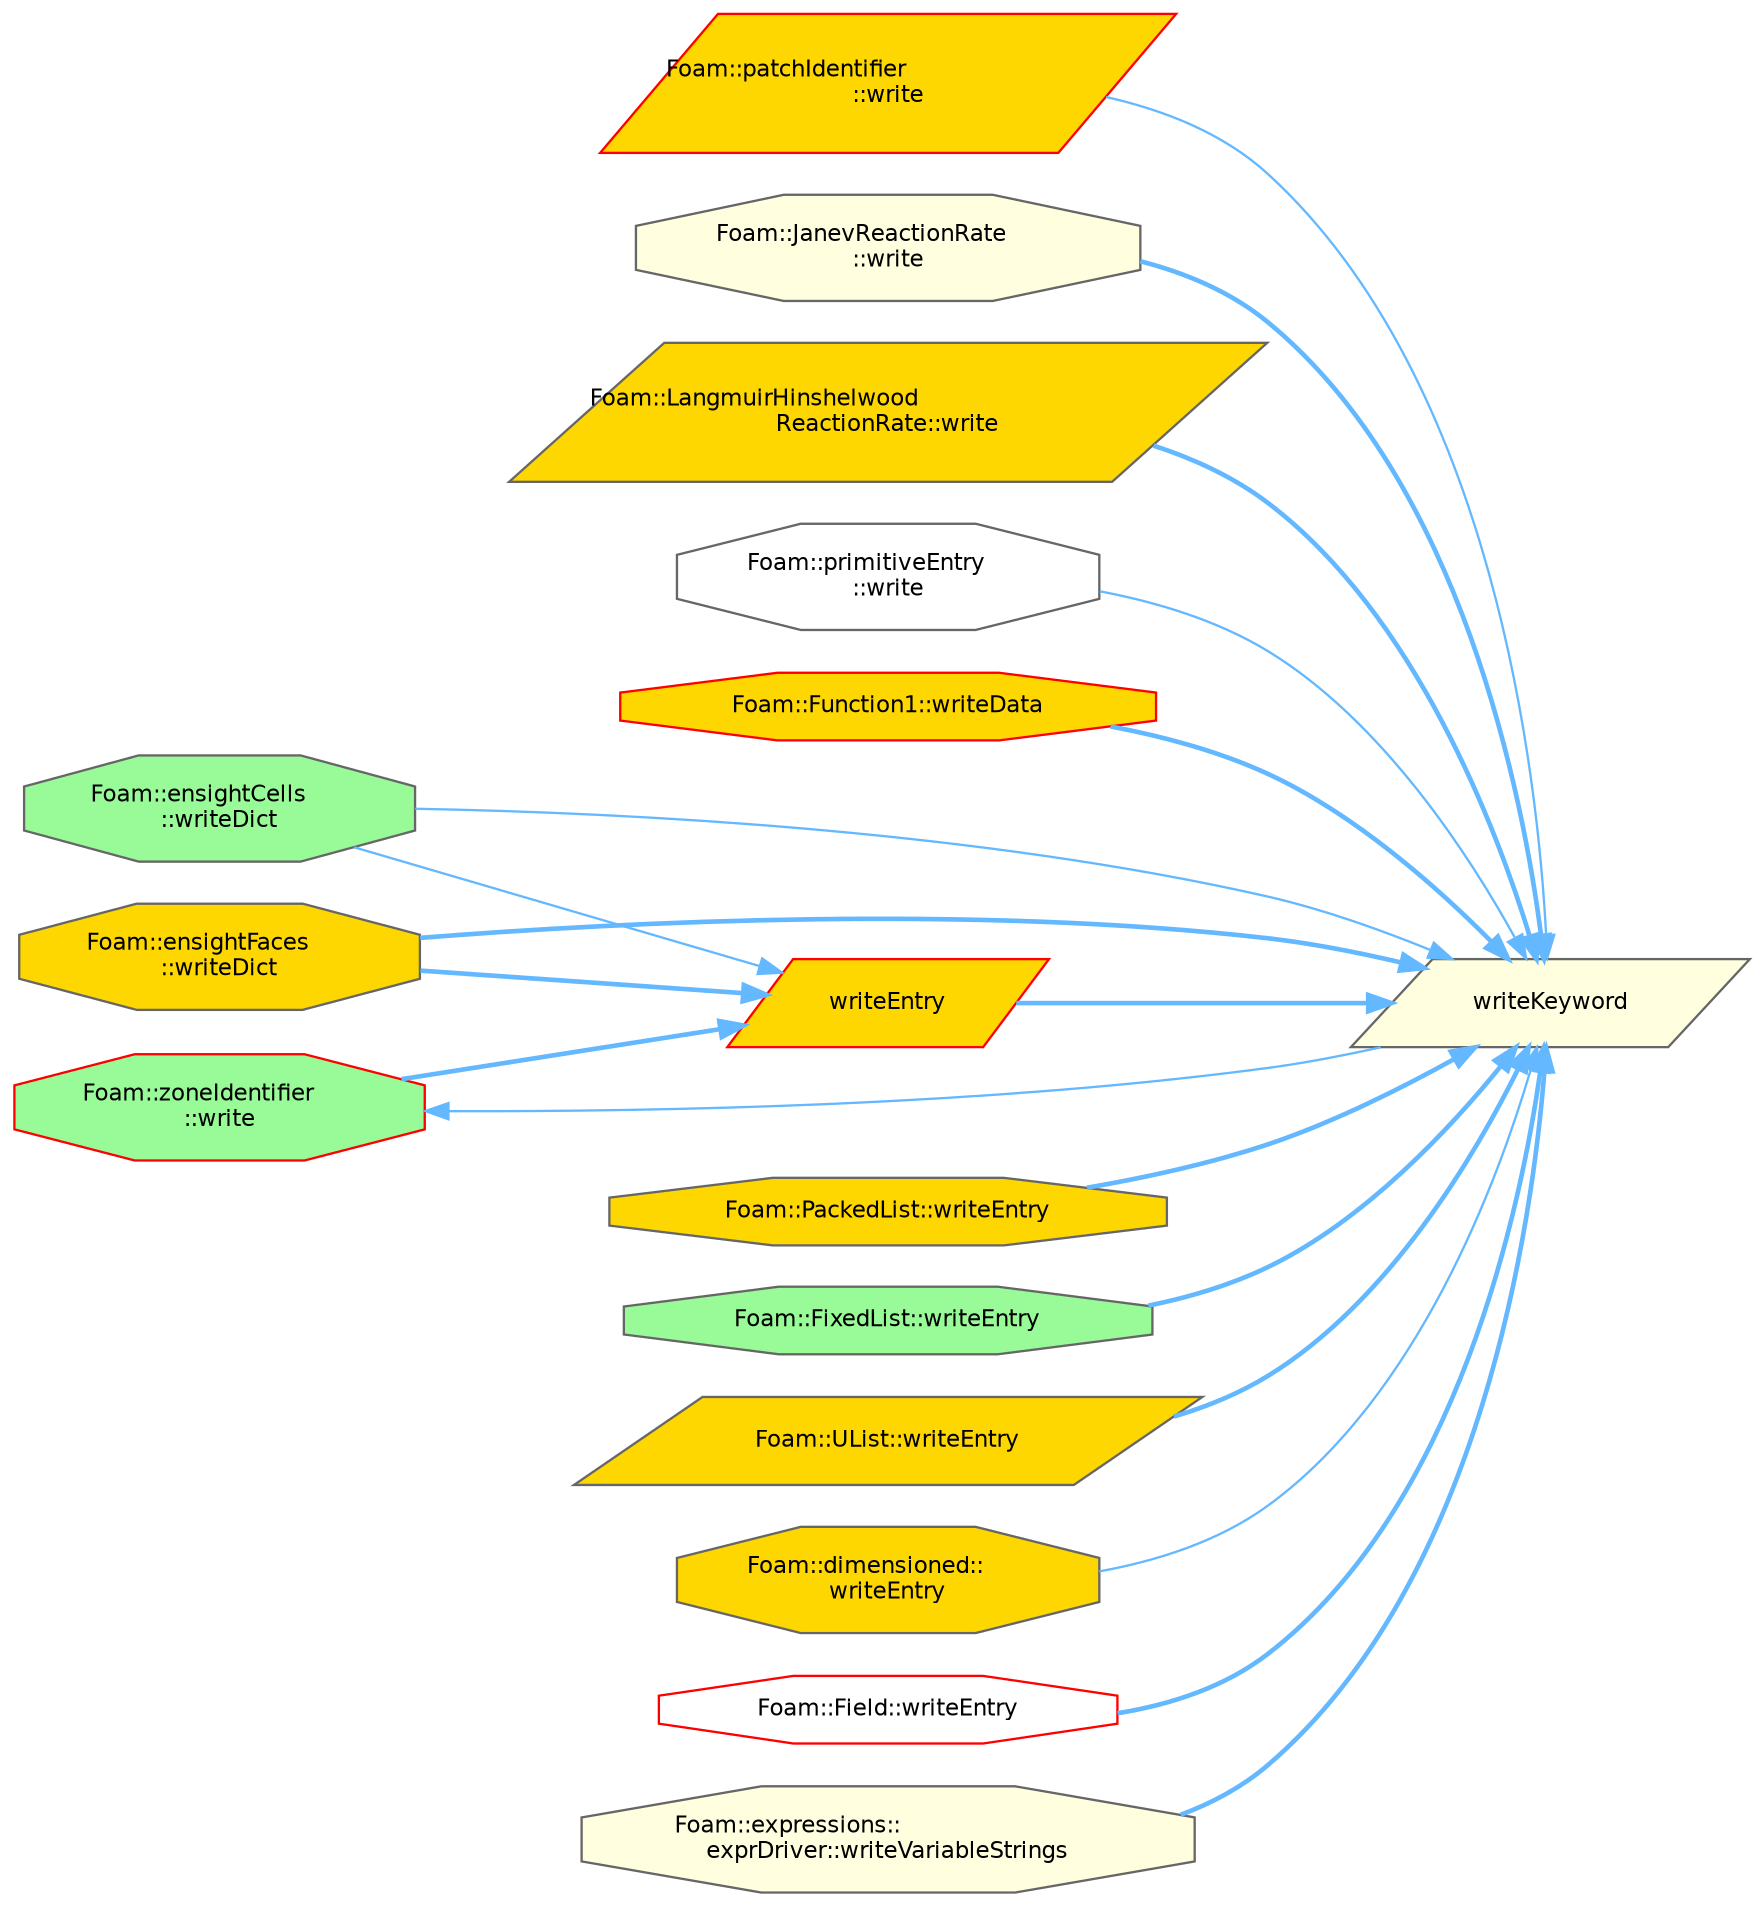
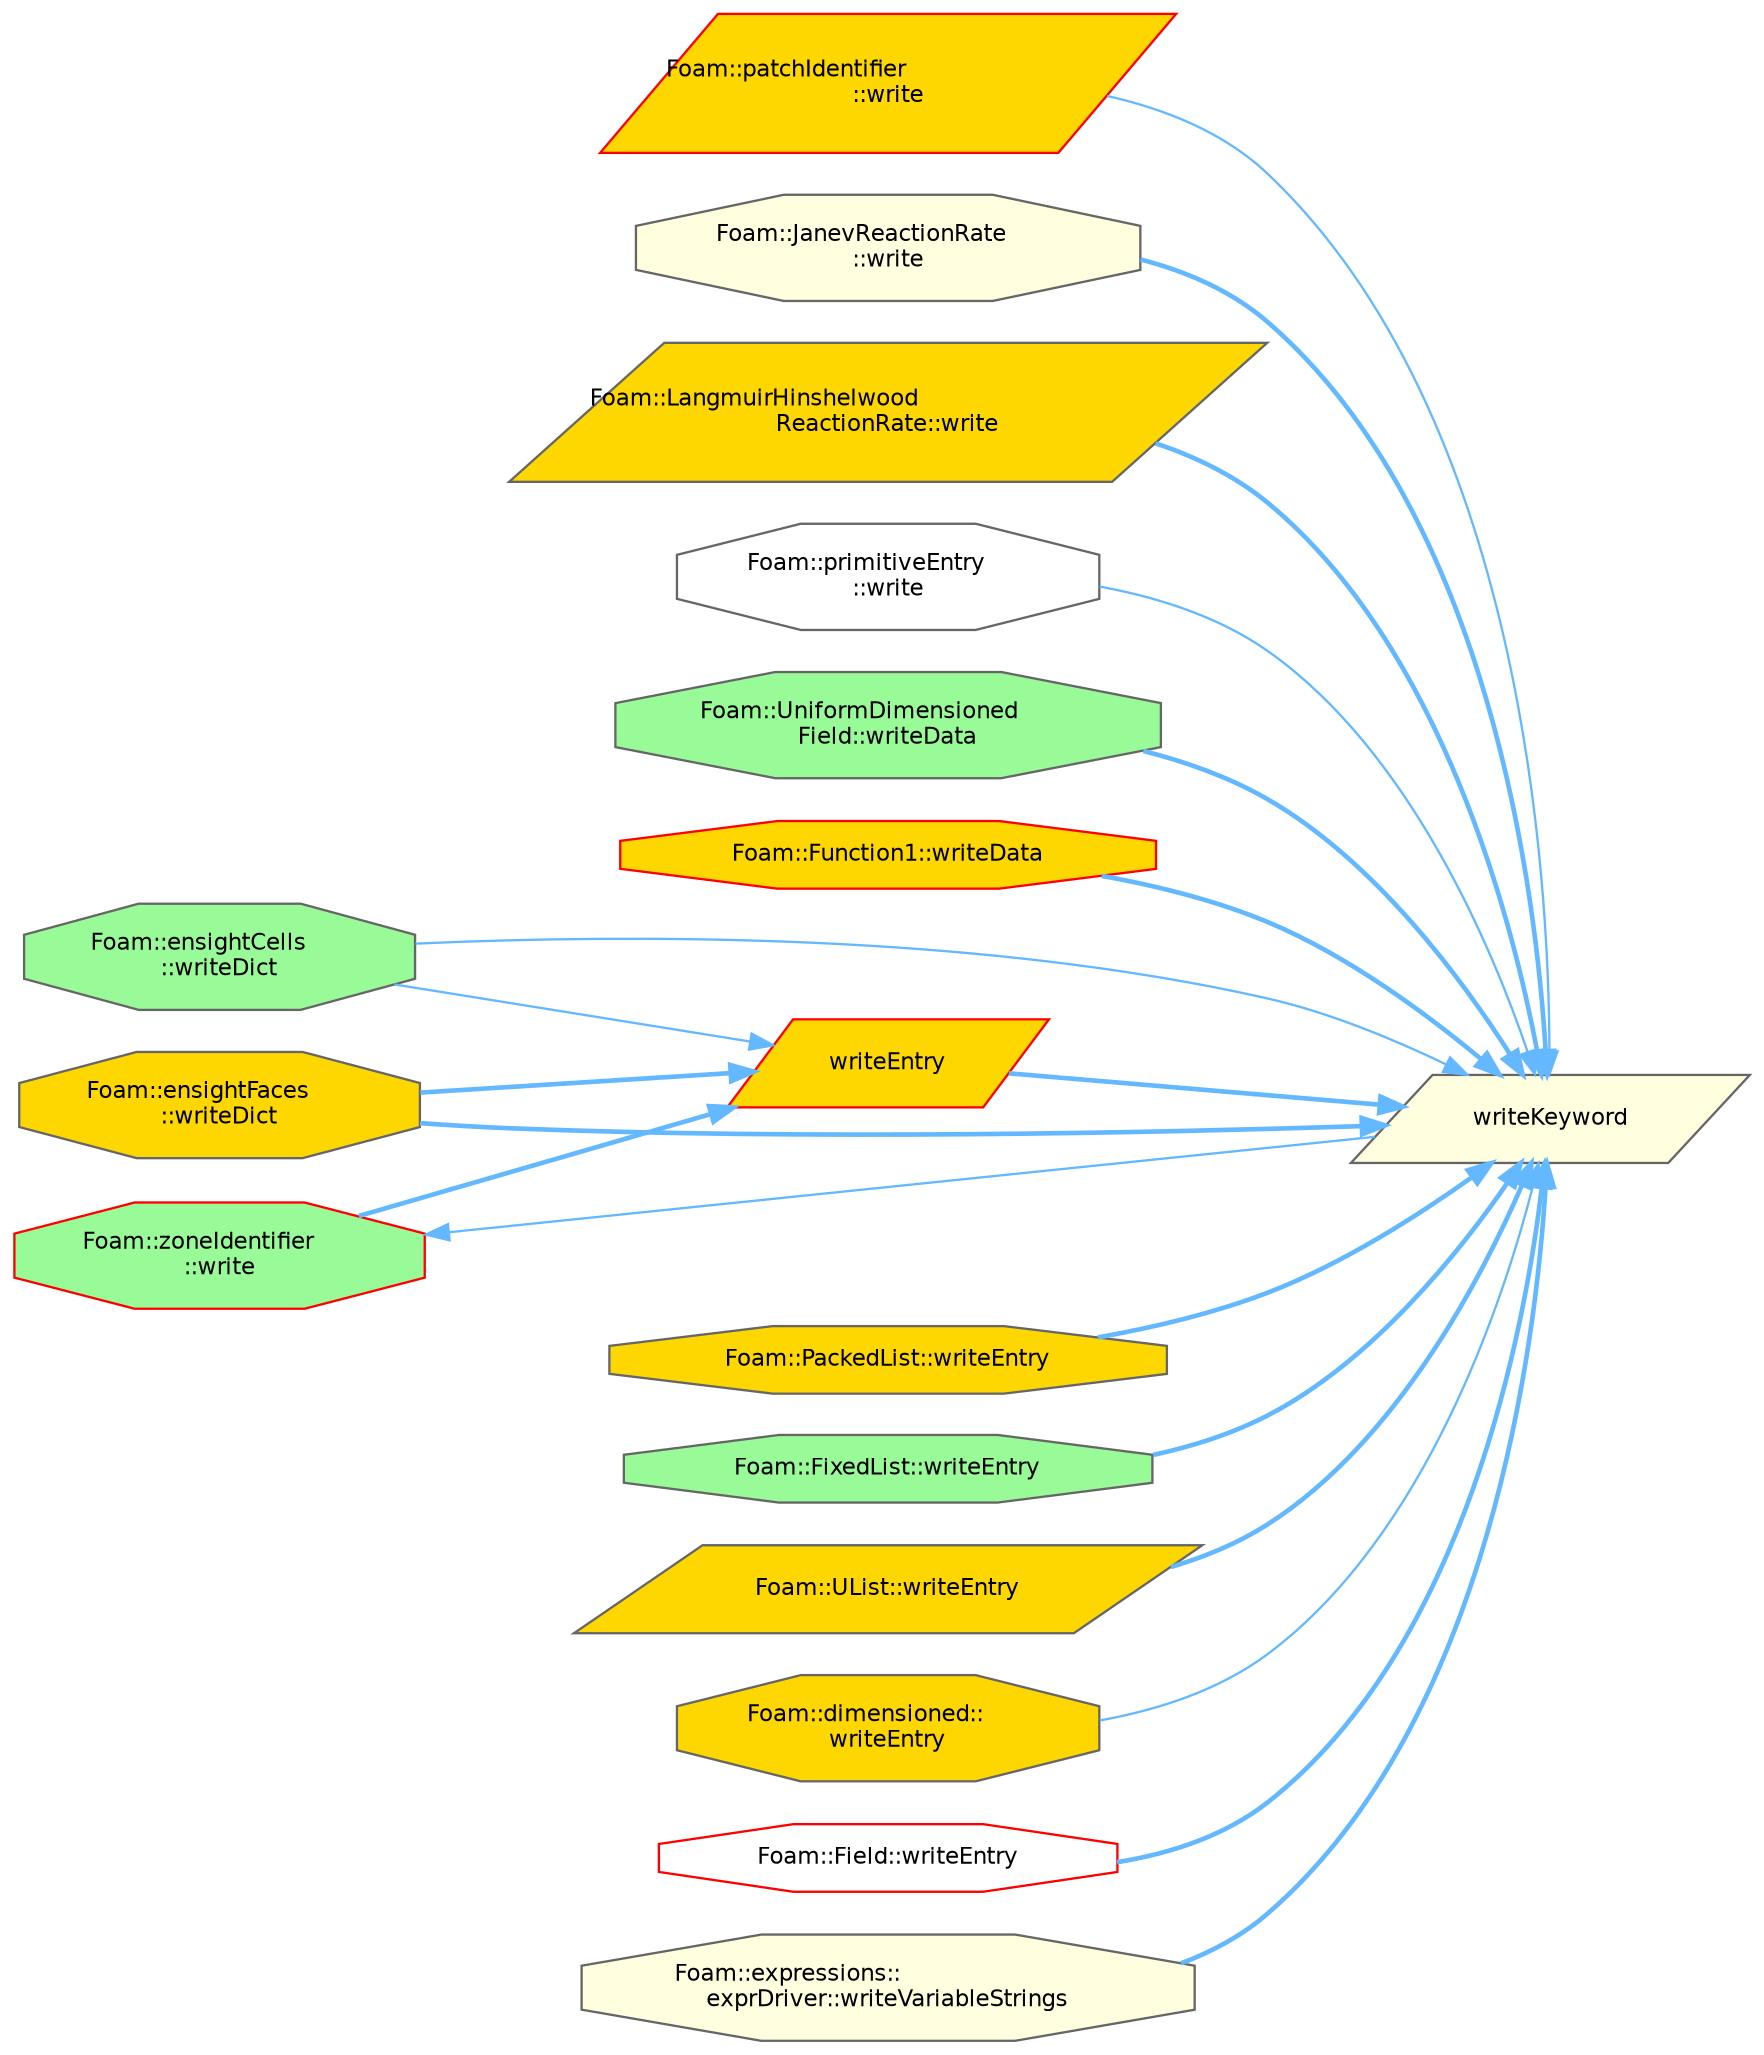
node "Foam::UniformDimensioned Field::writeData": added
